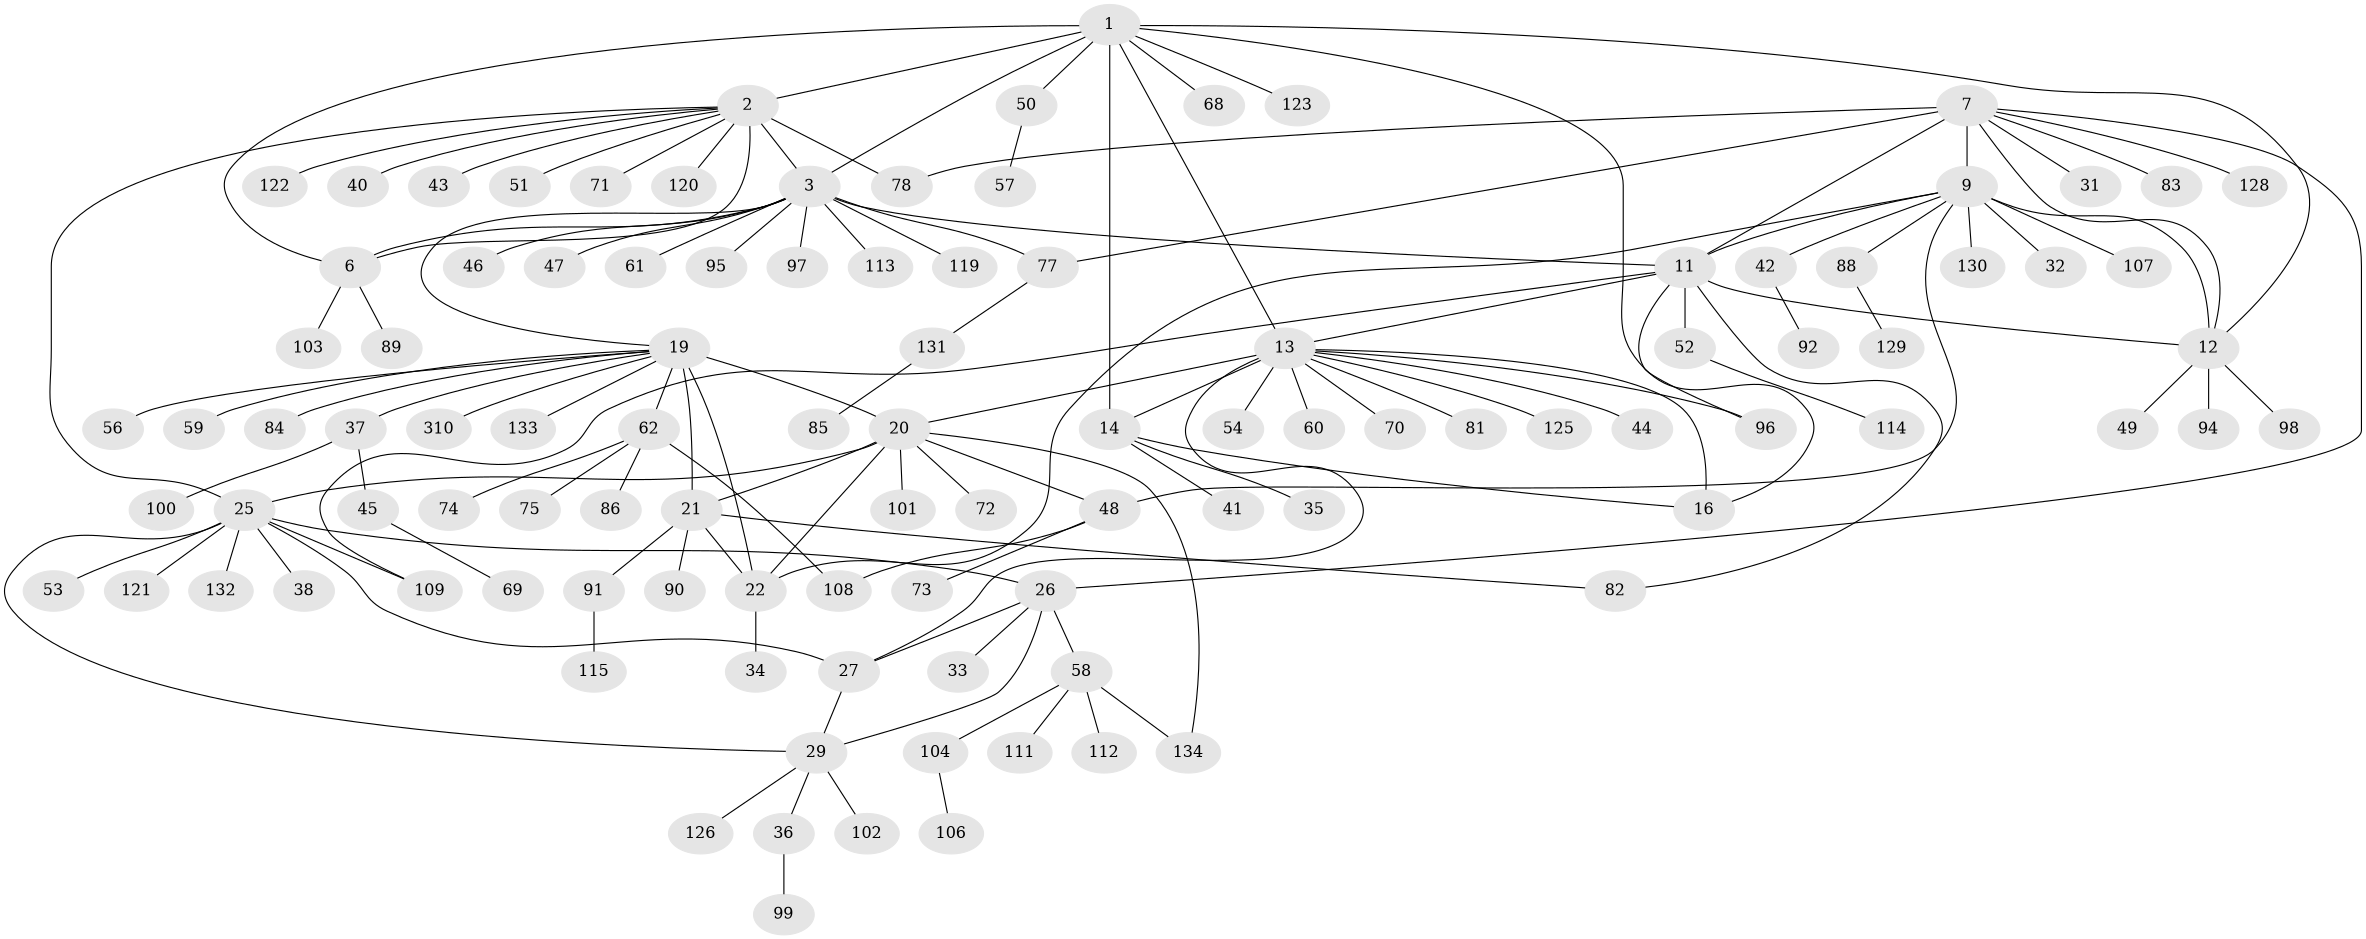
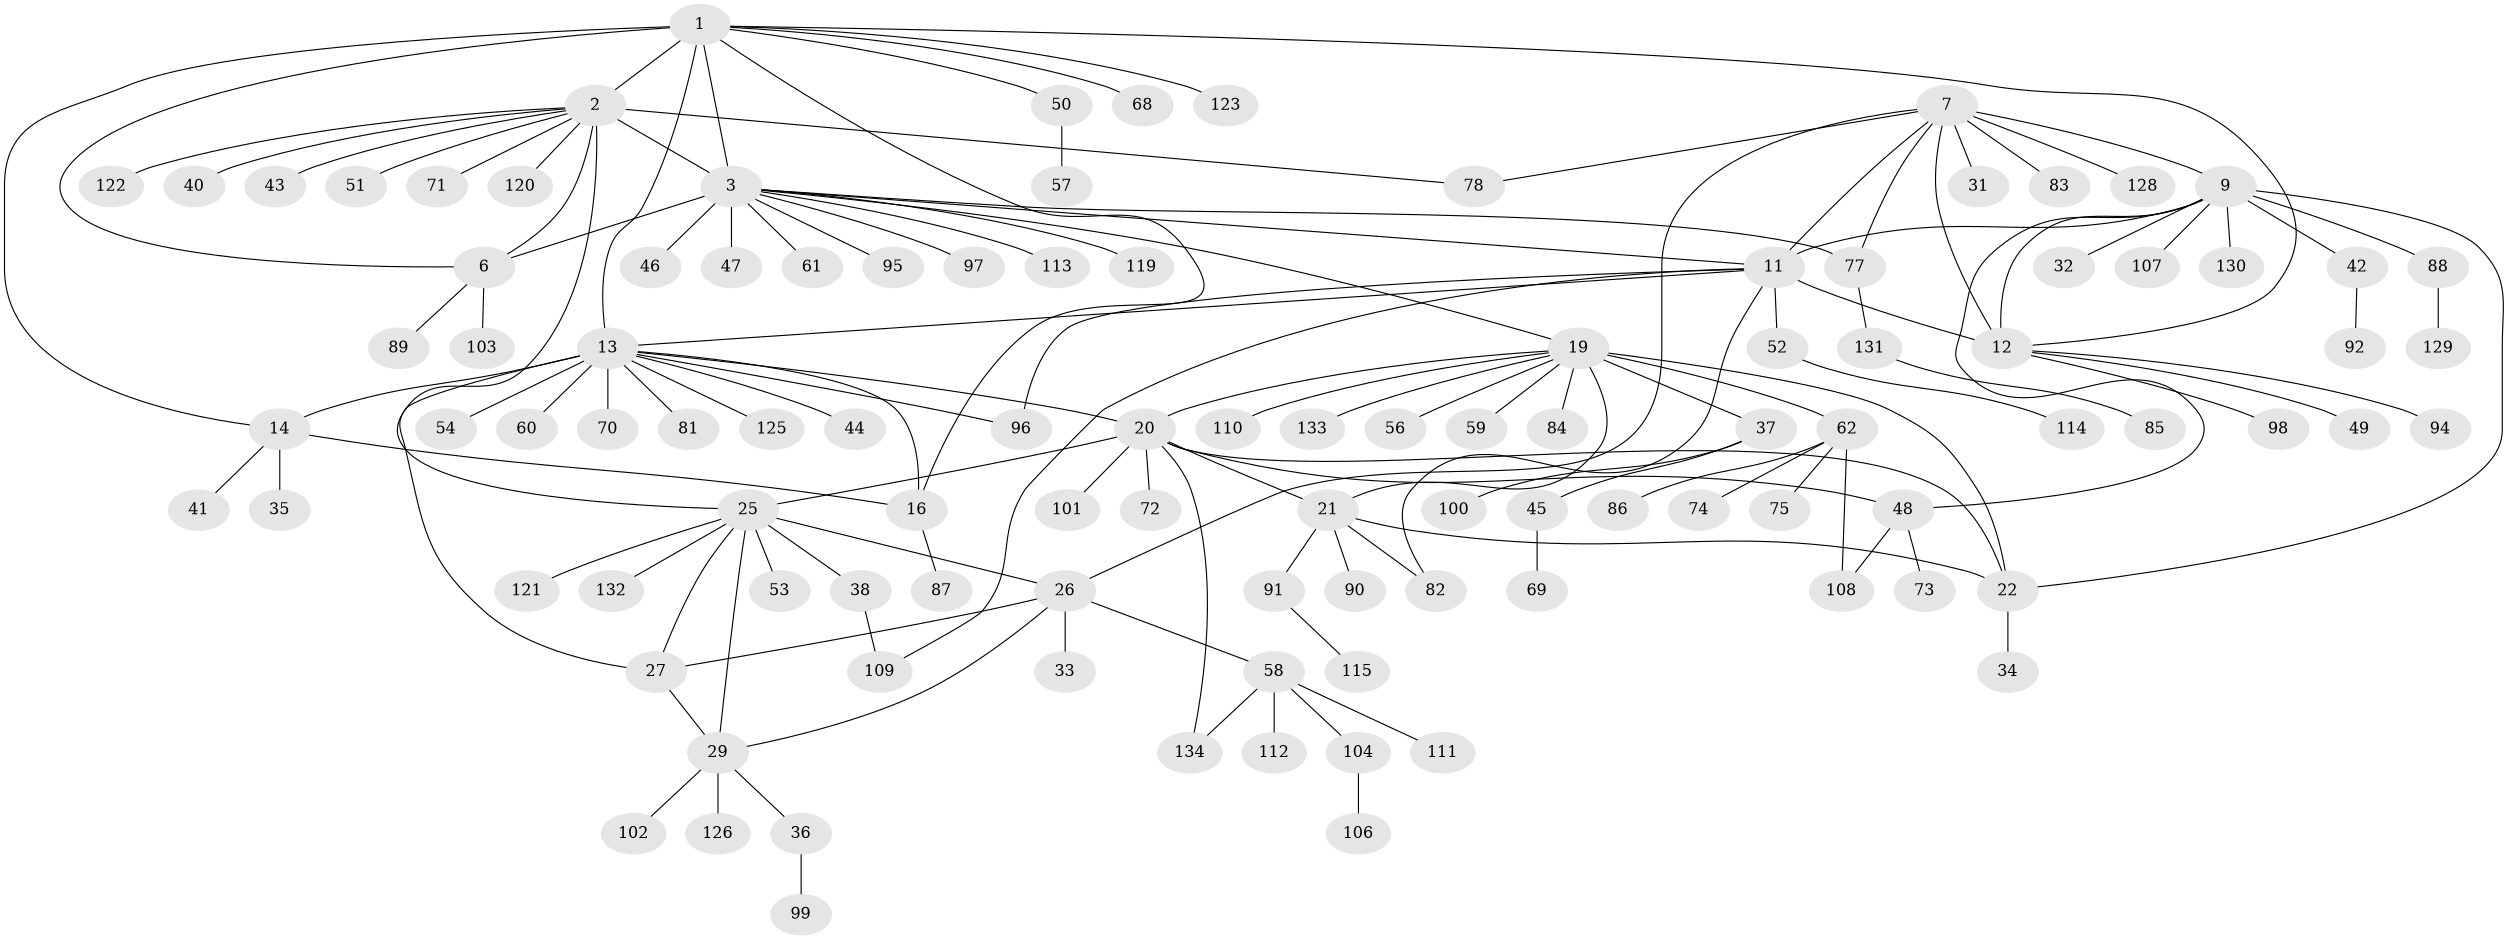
node "310": label "310" -> "110"
edge "25" -- "109": now "38" -- "109"
node "87": added
